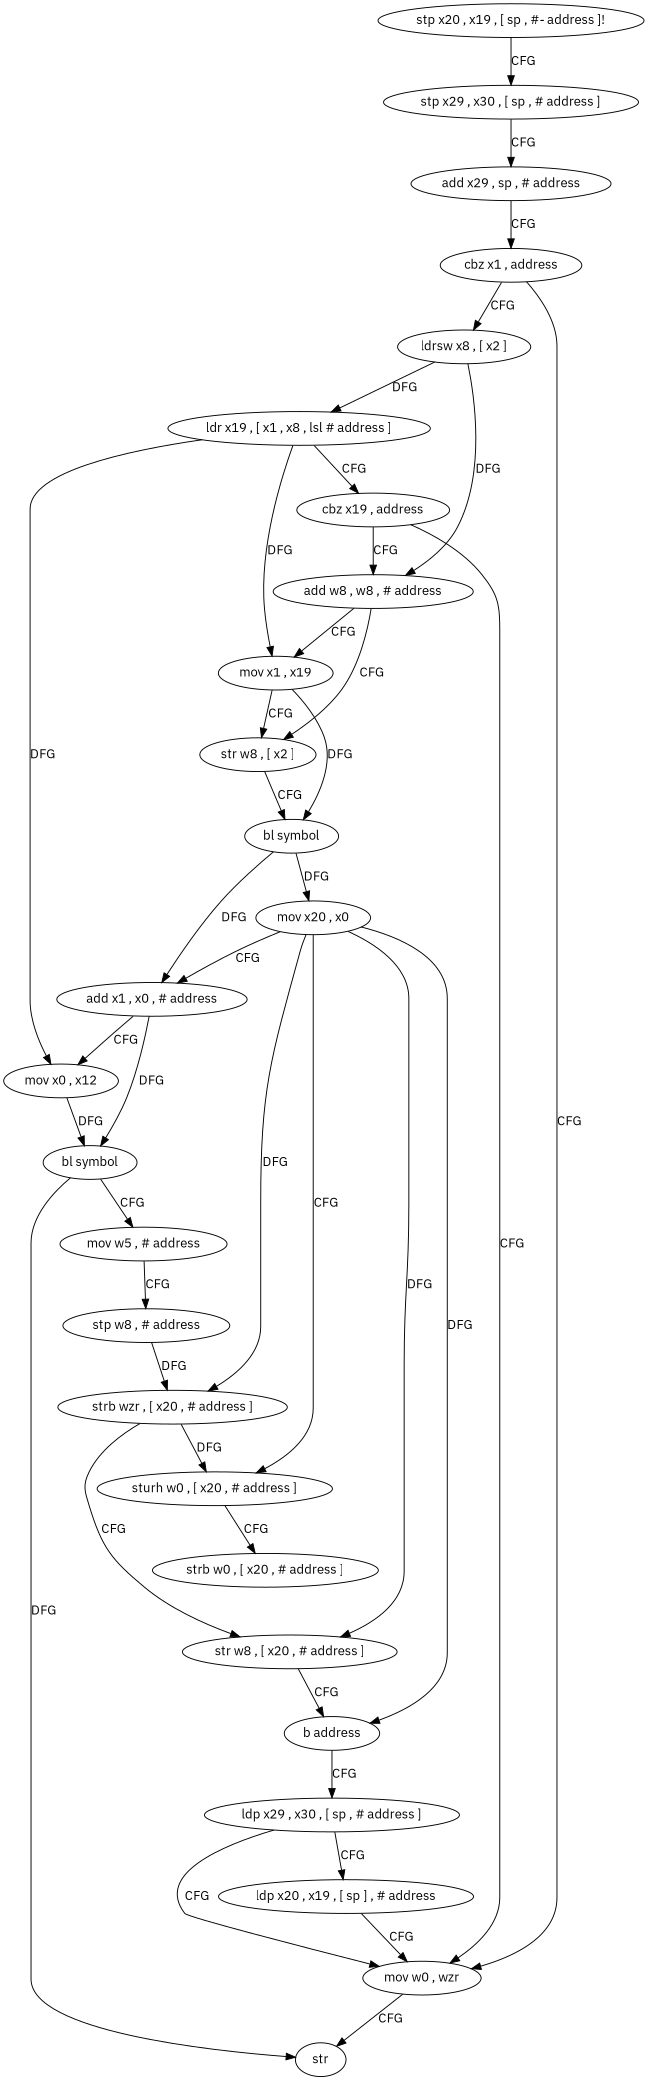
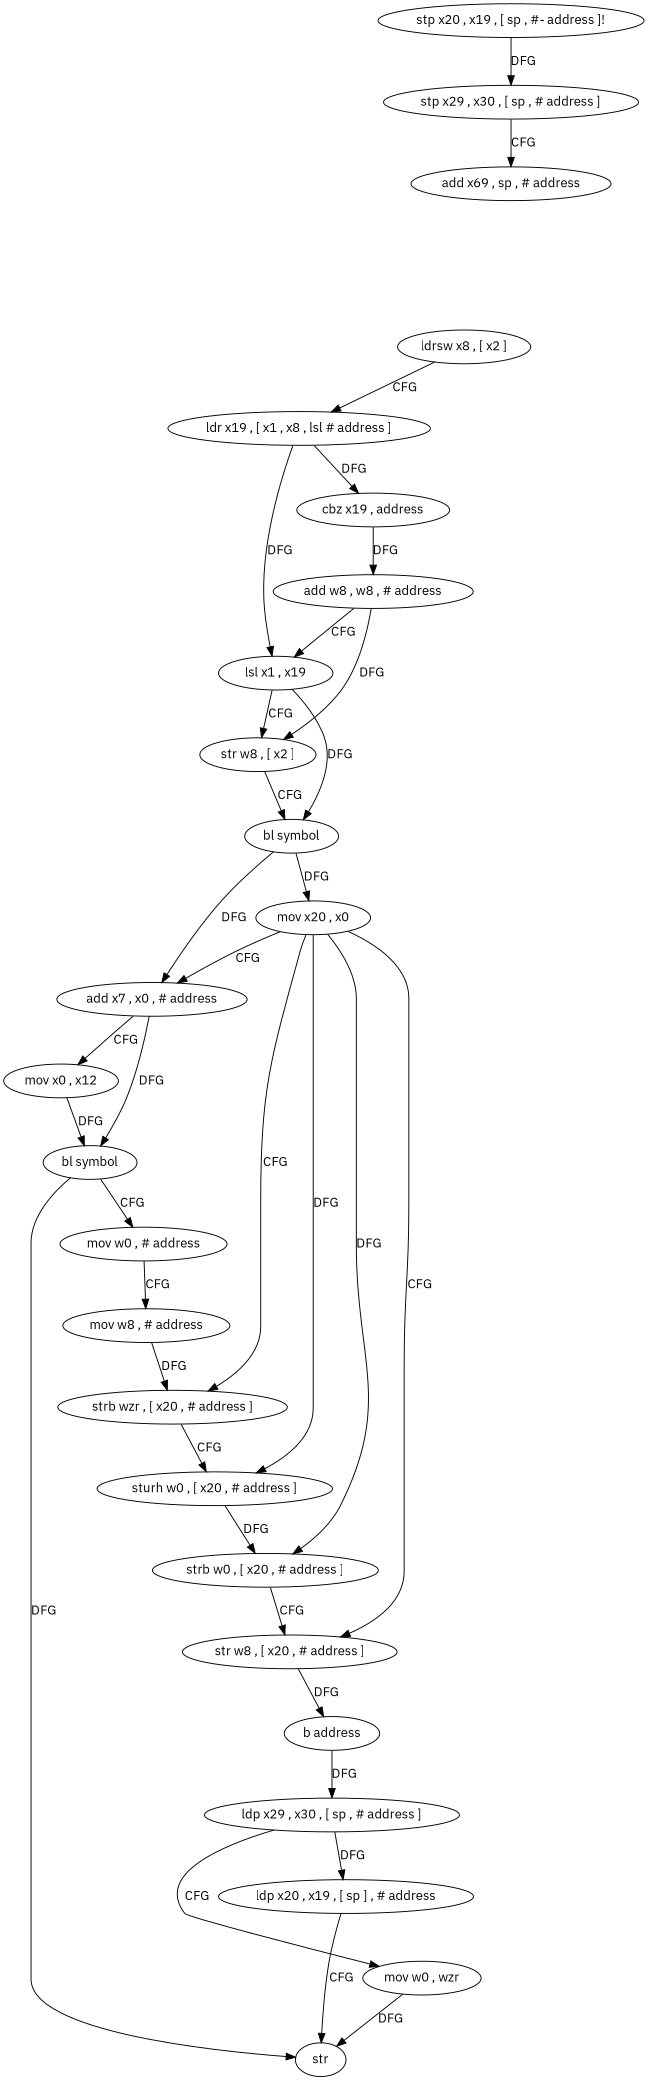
edge "stp x20 , x19 , [ sp , #- address ]!" -> "stp x29 , x30 , [ sp , # address ]": label "CFG" -> "DFG"
node "add x29 , sp , # address": label "add x29 , sp , # address" -> "add x69 , sp , # address"
node "cbz x1 , address": removed
edge "ldrsw x8 , [ x2 ]" -> "ldr x19 , [ x1 , x8 , lsl # address ]": label "DFG" -> "CFG"
edge "ldr x19 , [ x1 , x8 , lsl # address ]" -> "cbz x19 , address": label "CFG" -> "DFG"
edge "ldrsw x8 , [ x2 ]" -> "add w8 , w8 , # address": removed, label "DFG"
edge "cbz x19 , address" -> "add w8 , w8 , # address": label "CFG" -> "DFG"
node "mov x1 , x19": label "mov x1 , x19" -> "lsl x1 , x19"
edge "add w8 , w8 , # address" -> "str w8 , [ x2 ]": label "CFG" -> "DFG"
edge "ldr x19 , [ x1 , x8 , lsl # address ]" -> "mov x0 , x12": removed, label "DFG"
node "add x1 , x0 , # address": label "add x1 , x0 , # address" -> "add x7 , x0 , # address"
edge "mov x20 , x0" -> "strb wzr , [ x20 , # address ]": label "DFG" -> "CFG"
edge "mov x20 , x0" -> "sturh w0 , [ x20 , # address ]": label "CFG" -> "DFG"
edge "cbz x19 , address" -> "mov w0 , wzr": removed, label "CFG"
node "mov w5 , # address": label "mov w5 , # address" -> "mov w0 , # address"
edge "mov x20 , x0" -> "str w8 , [ x20 , # address ]": label "DFG" -> "CFG"
edge "mov x20 , x0" -> "b address": now "mov x20 , x0" -> "strb w0 , [ x20 , # address ]"
node "stp w8 , # address": label "stp w8 , # address" -> "mov w8 , # address"
edge "strb wzr , [ x20 , # address ]" -> "sturh w0 , [ x20 , # address ]": label "DFG" -> "CFG"
edge "sturh w0 , [ x20 , # address ]" -> "strb w0 , [ x20 , # address ]": label "CFG" -> "DFG"
edge "strb wzr , [ x20 , # address ]" -> "str w8 , [ x20 , # address ]": now "strb w0 , [ x20 , # address ]" -> "str w8 , [ x20 , # address ]"
edge "str w8 , [ x20 , # address ]" -> "b address": label "CFG" -> "DFG"
edge "b address" -> "ldp x29 , x30 , [ sp , # address ]": label "CFG" -> "DFG"
edge "ldp x29 , x30 , [ sp , # address ]" -> "ldp x20 , x19 , [ sp ] , # address": label "CFG" -> "DFG"
edge "ldp x20 , x19 , [ sp ] , # address" -> "mov w0 , wzr": now "ldp x20 , x19 , [ sp ] , # address" -> "str"
edge "mov w0 , wzr" -> "str": label "CFG" -> "DFG"
